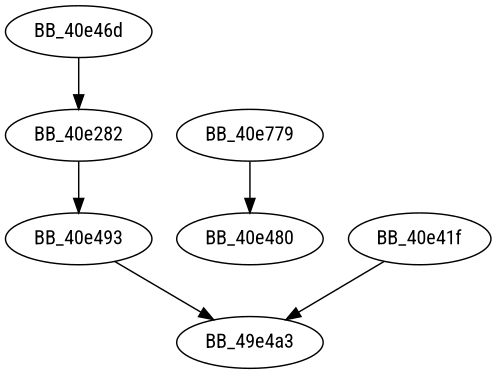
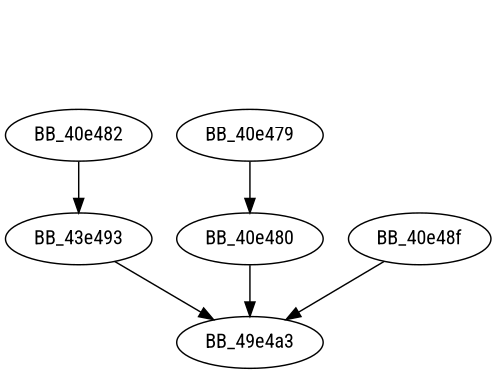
node "BB_40e46d": removed
node "BB_40e282": label "BB_40e282" -> "BB_40e482"
node "BB_40e779": label "BB_40e779" -> "BB_40e479"
node "BB_40e493": label "BB_40e493" -> "BB_43e493"
node "BB_40e41f": label "BB_40e41f" -> "BB_40e48f"
edge "BB_40e480" -> "BB_49e4a3": added
